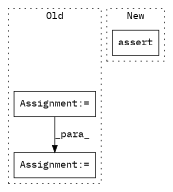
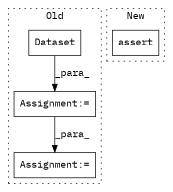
node "Dataset": added
